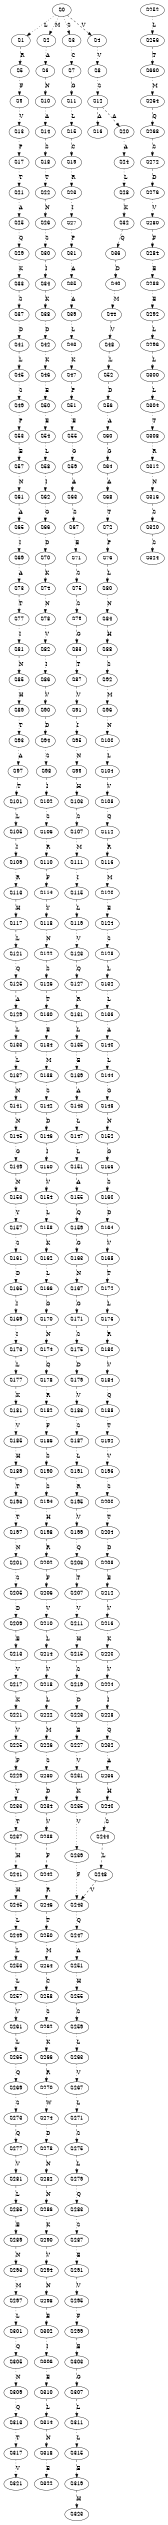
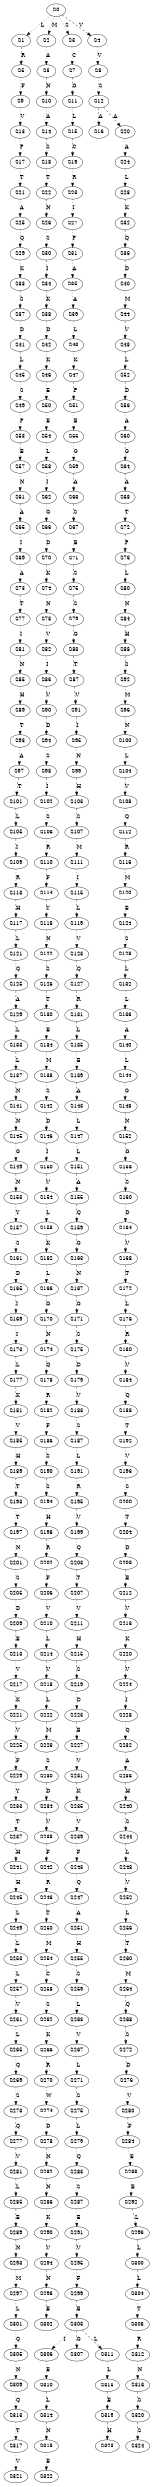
node "S660": label "S660" -> "S260"
edge "S248" -> "S243": now "S248" -> "S252"
edge "S261" -> "S265": style dashed -> dotted
edge "S302" -> "S306": now "S303" -> "S306"
edge "S307" -> "S311": now "S303" -> "S311"
